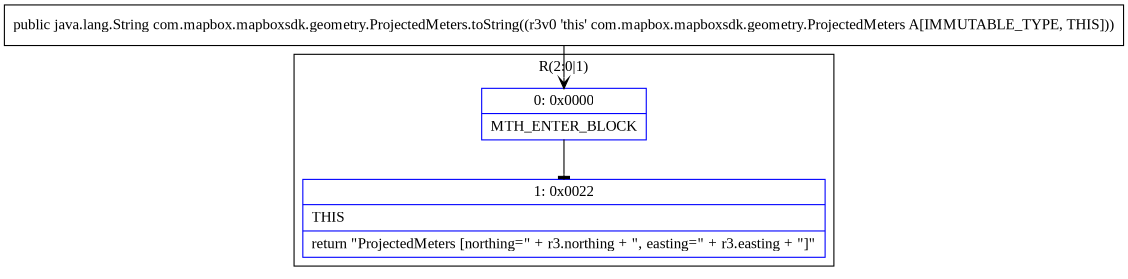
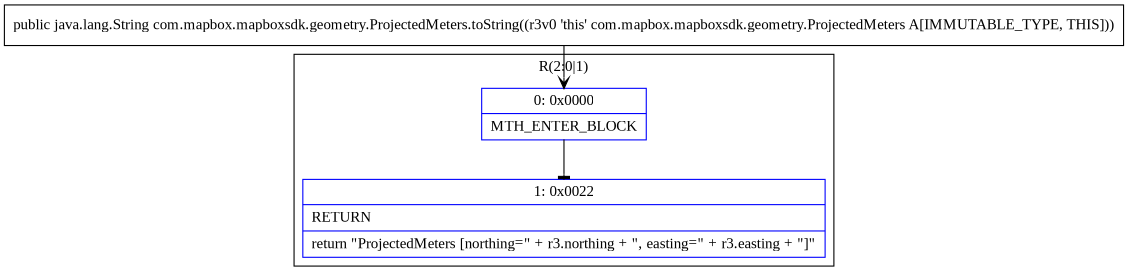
node "1: 0x0022": text "THIS" -> "RETURN"
